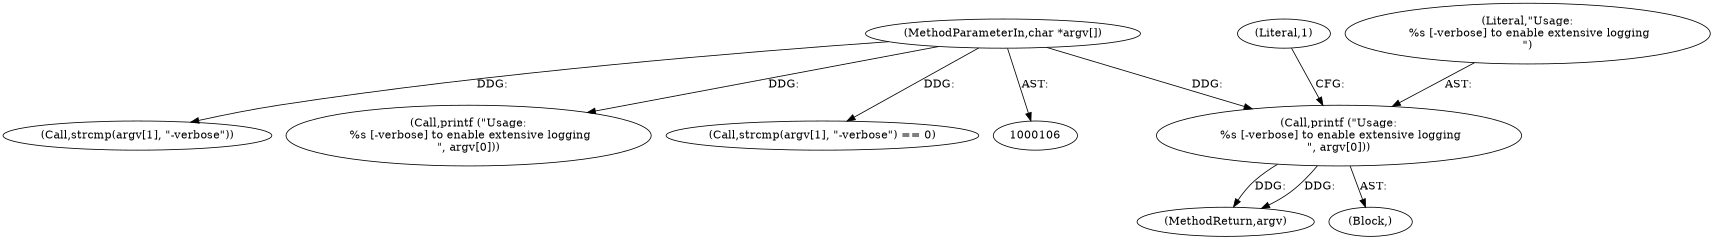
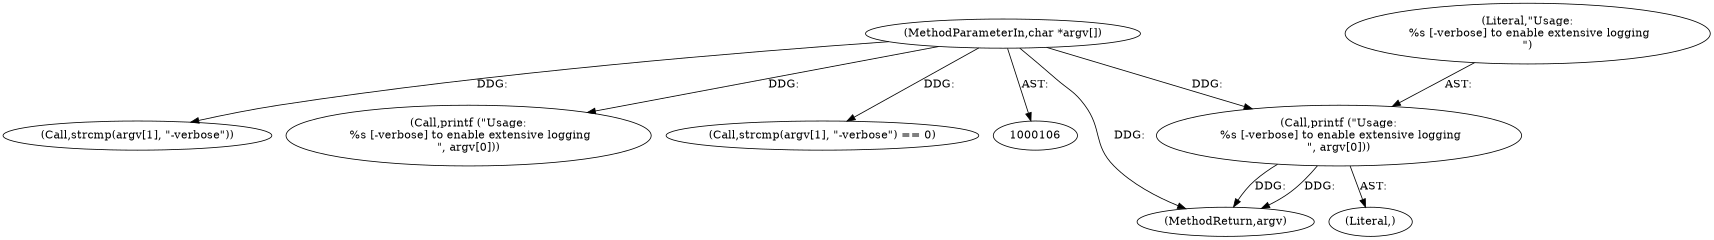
node "(Literal,1)": removed
edge "(MethodParameterIn,char *argv[])" -> "(MethodReturn,argv)": added, label "DDG:"
node "(Block,)": label "(Block,)" -> "(Literal,)"
